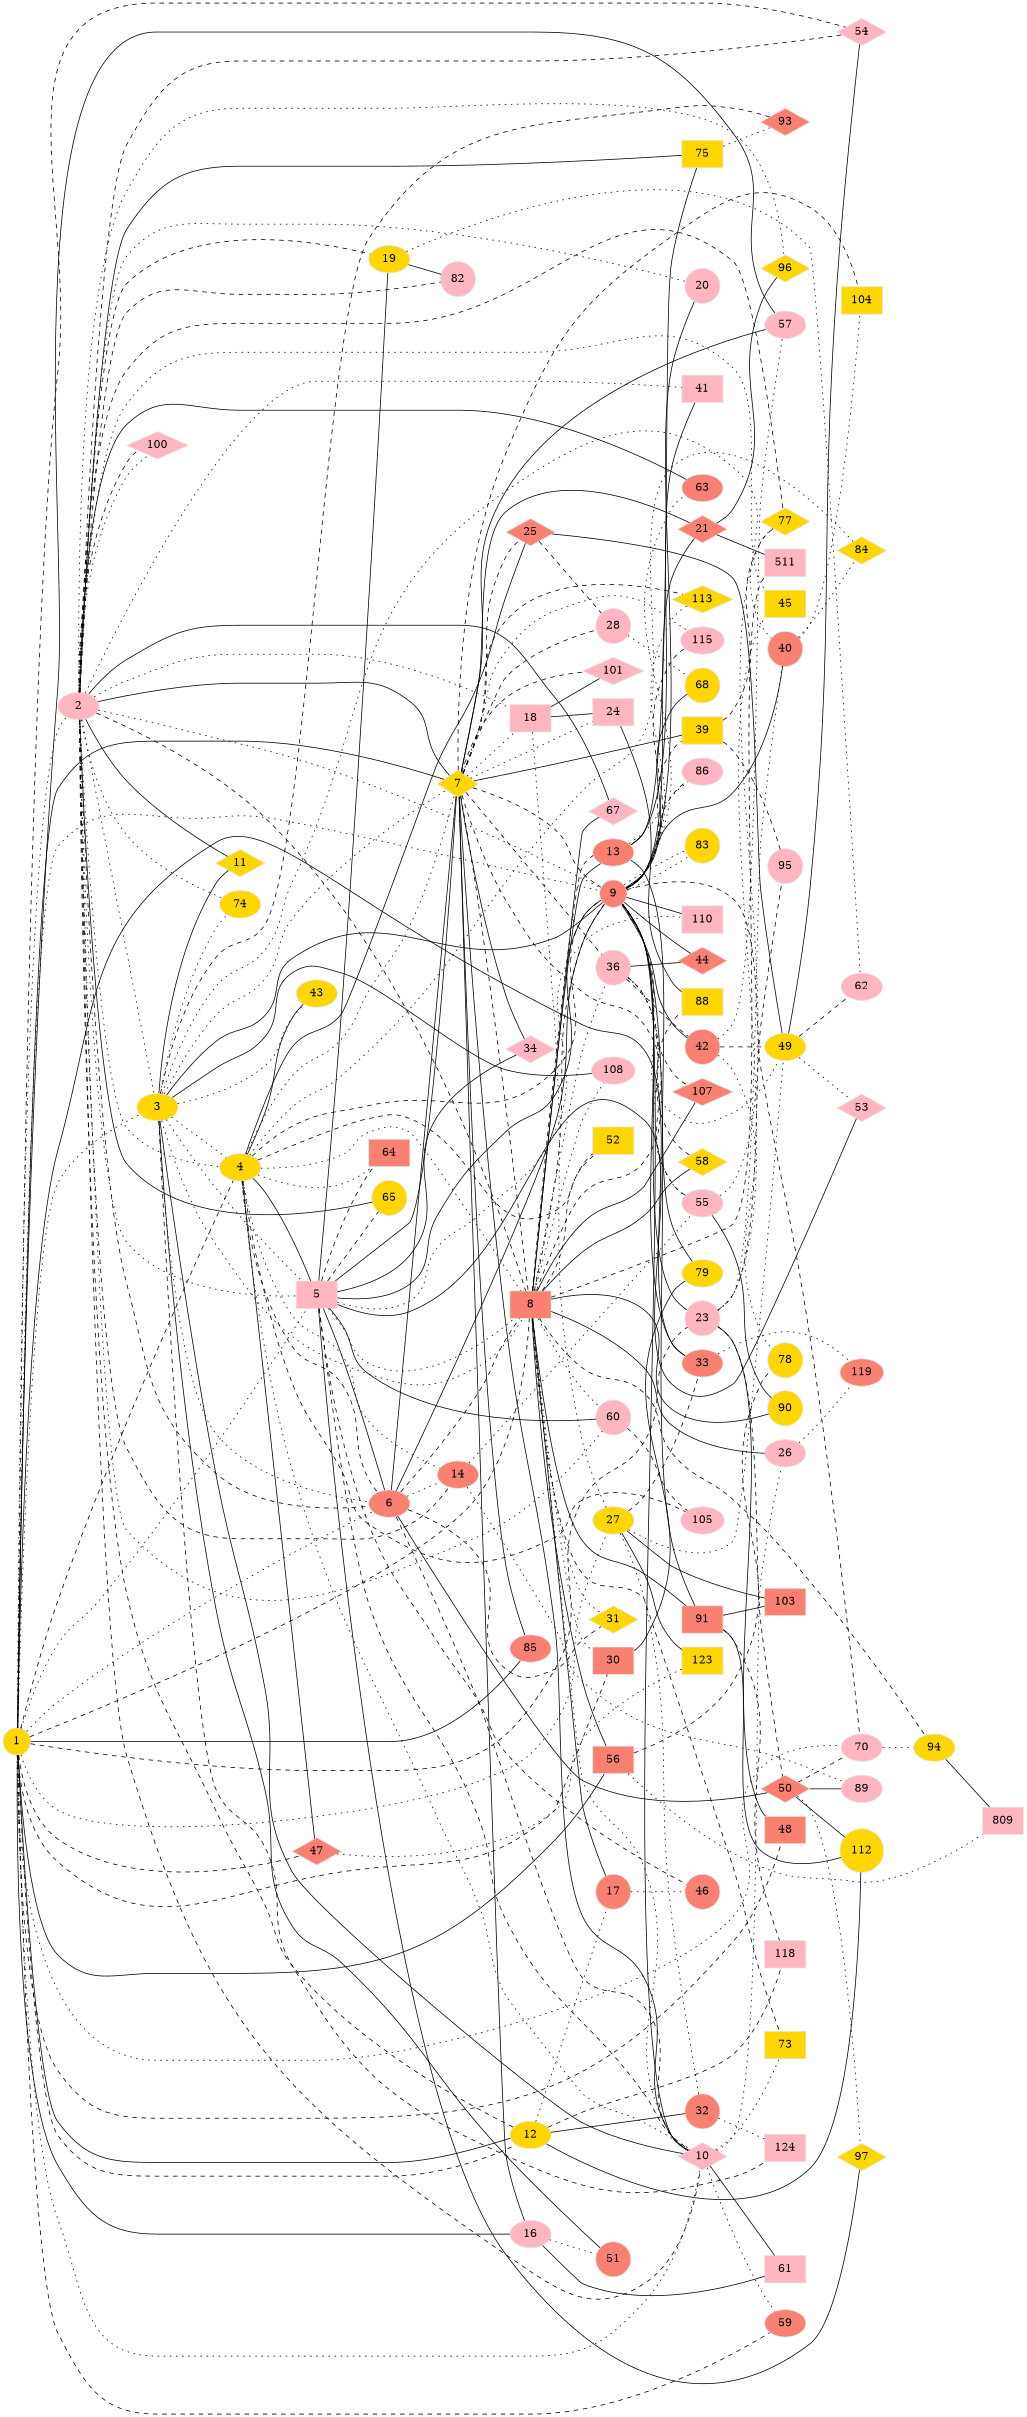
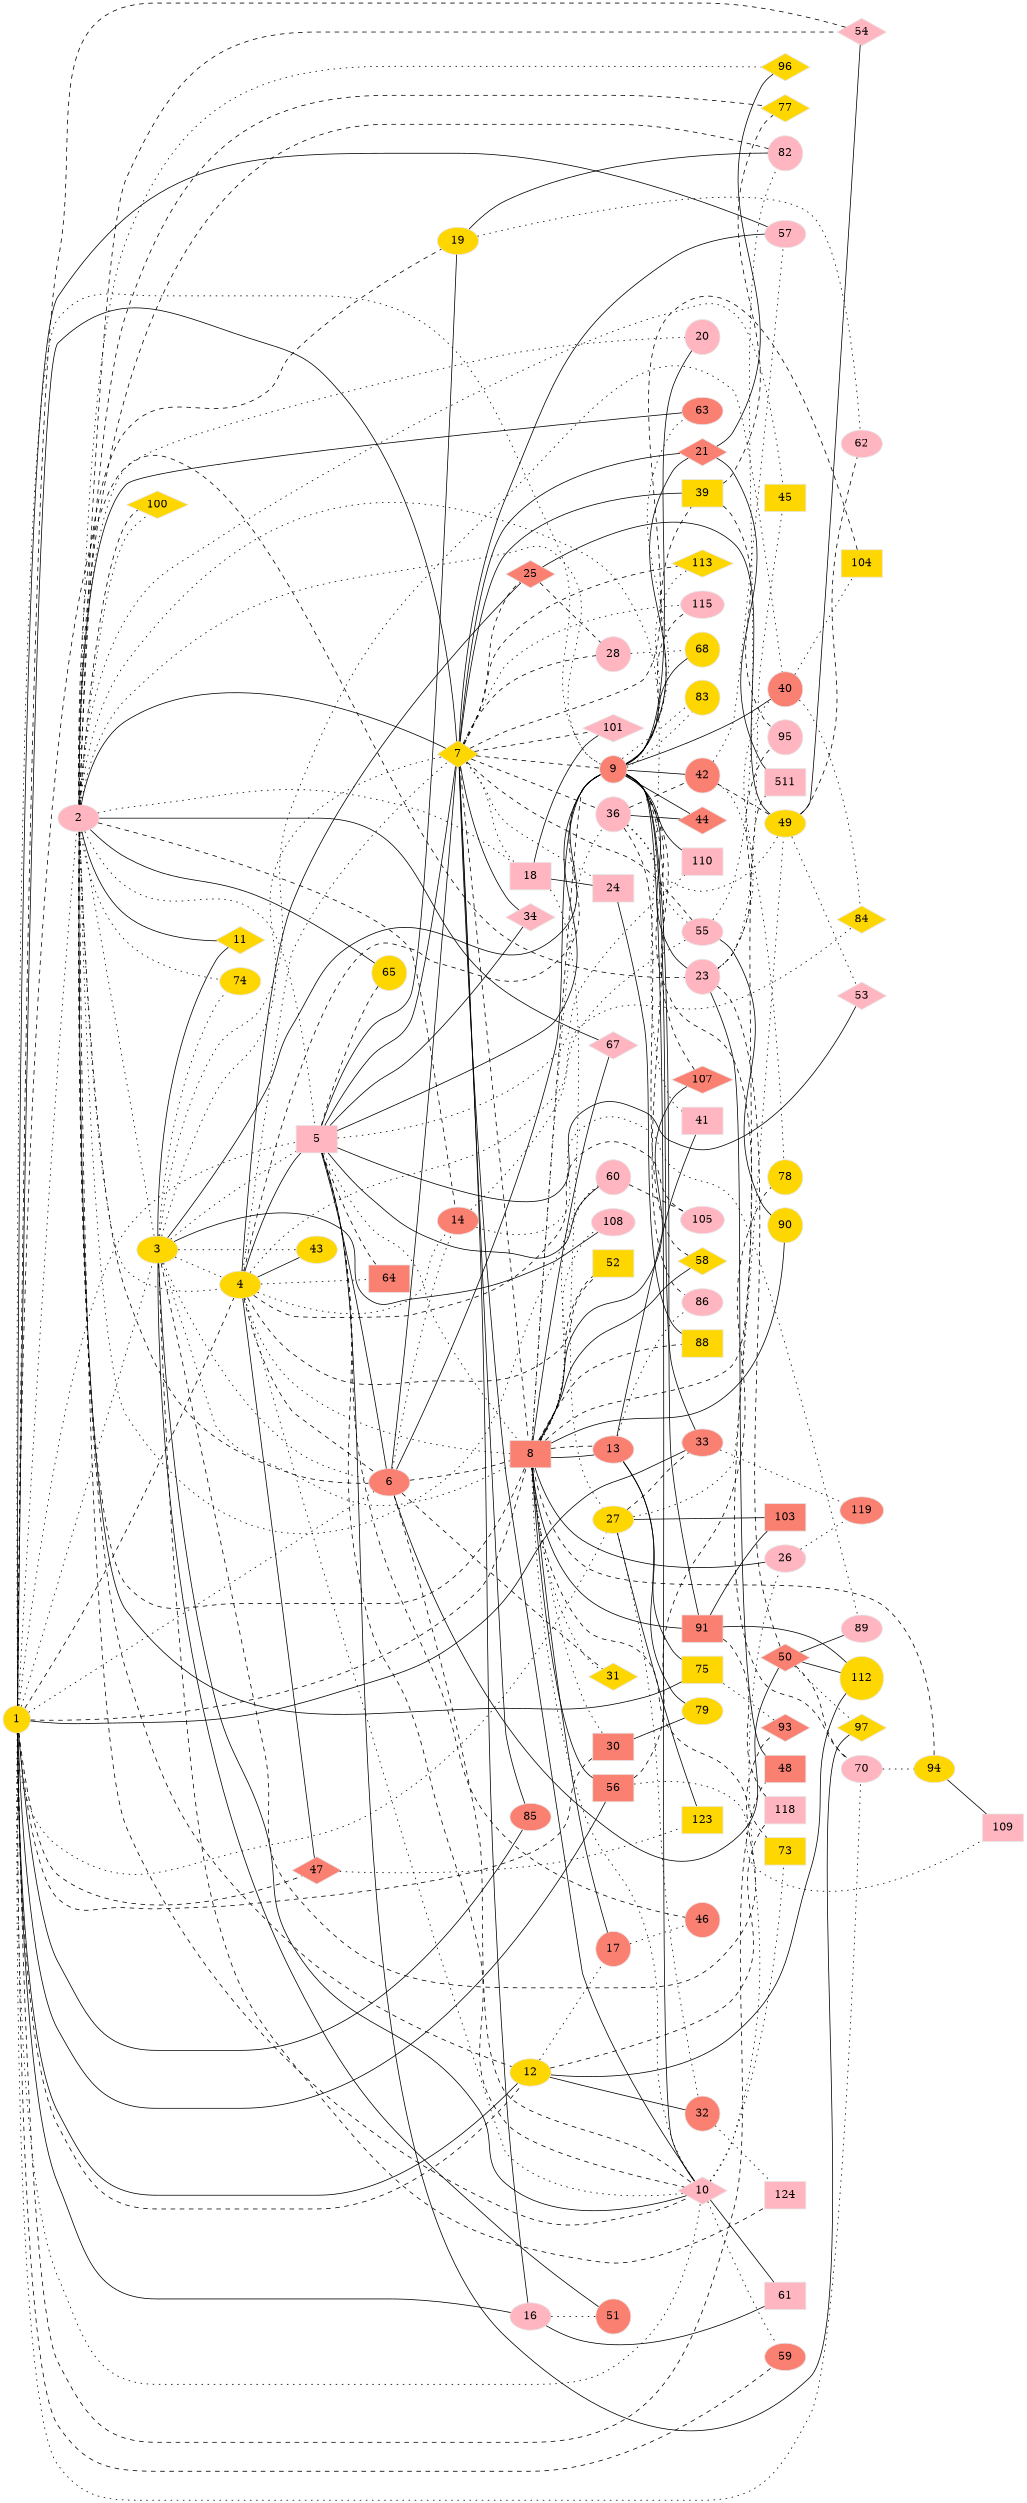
node "100": fillcolor lightpink -> gold
edge "77" -- "55": now "82" -- "55"
node "809": label "809" -> "109"
